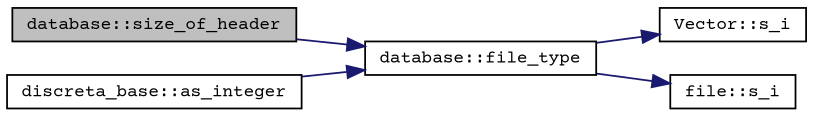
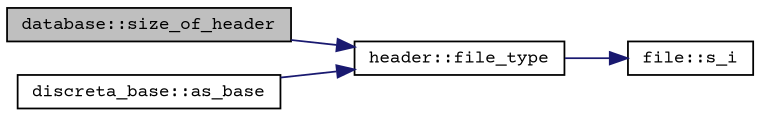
node "Vector::s_i": removed
node "database::file_type": label "database::file_type" -> "header::file_type"
node "discreta_base::as_integer": label "discreta_base::as_integer" -> "discreta_base::as_base"
